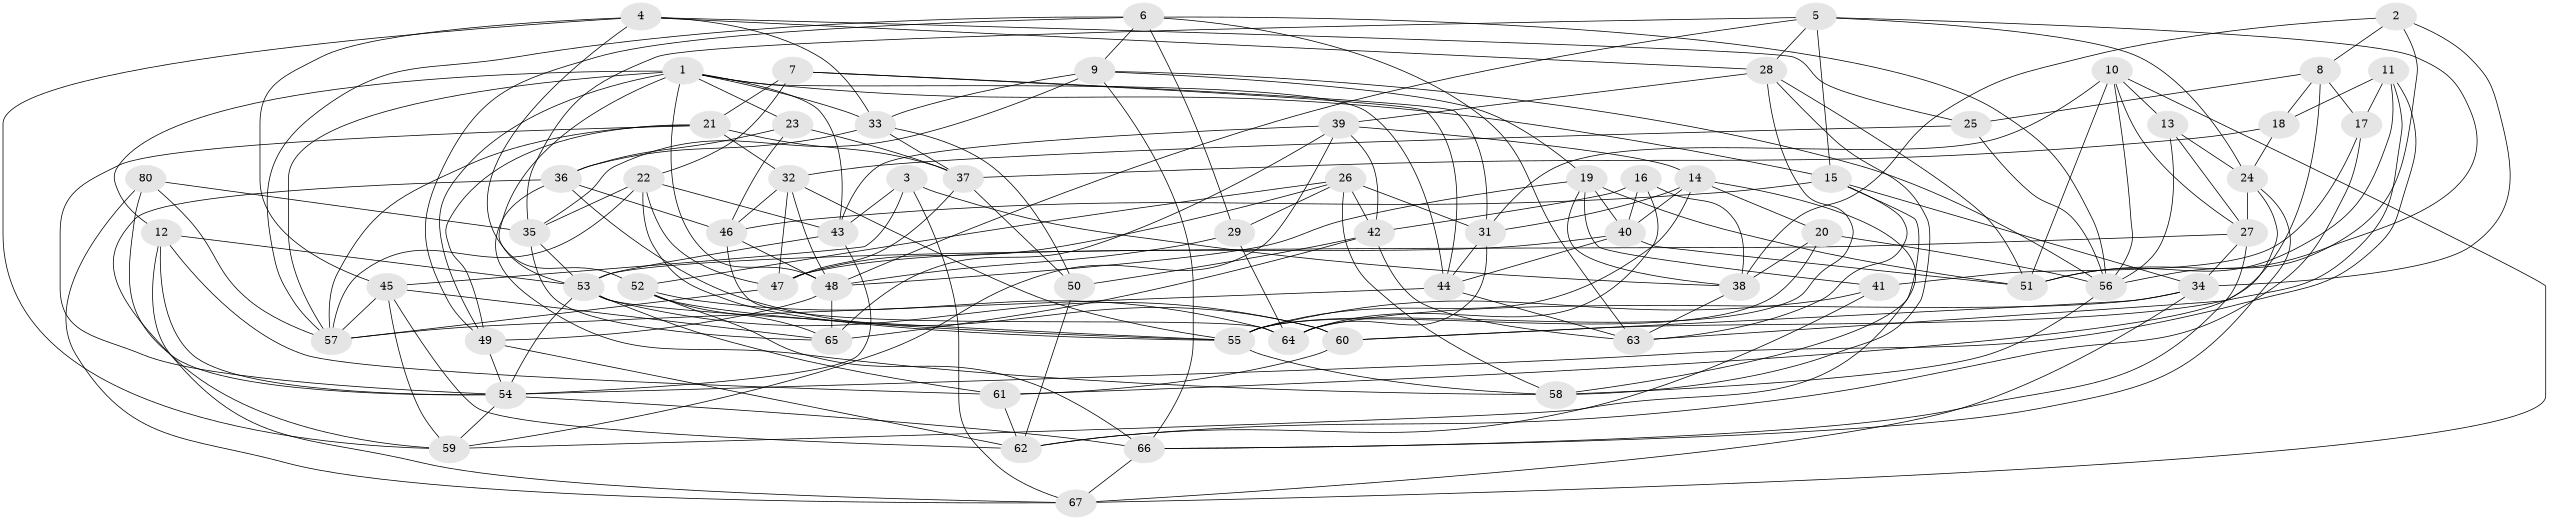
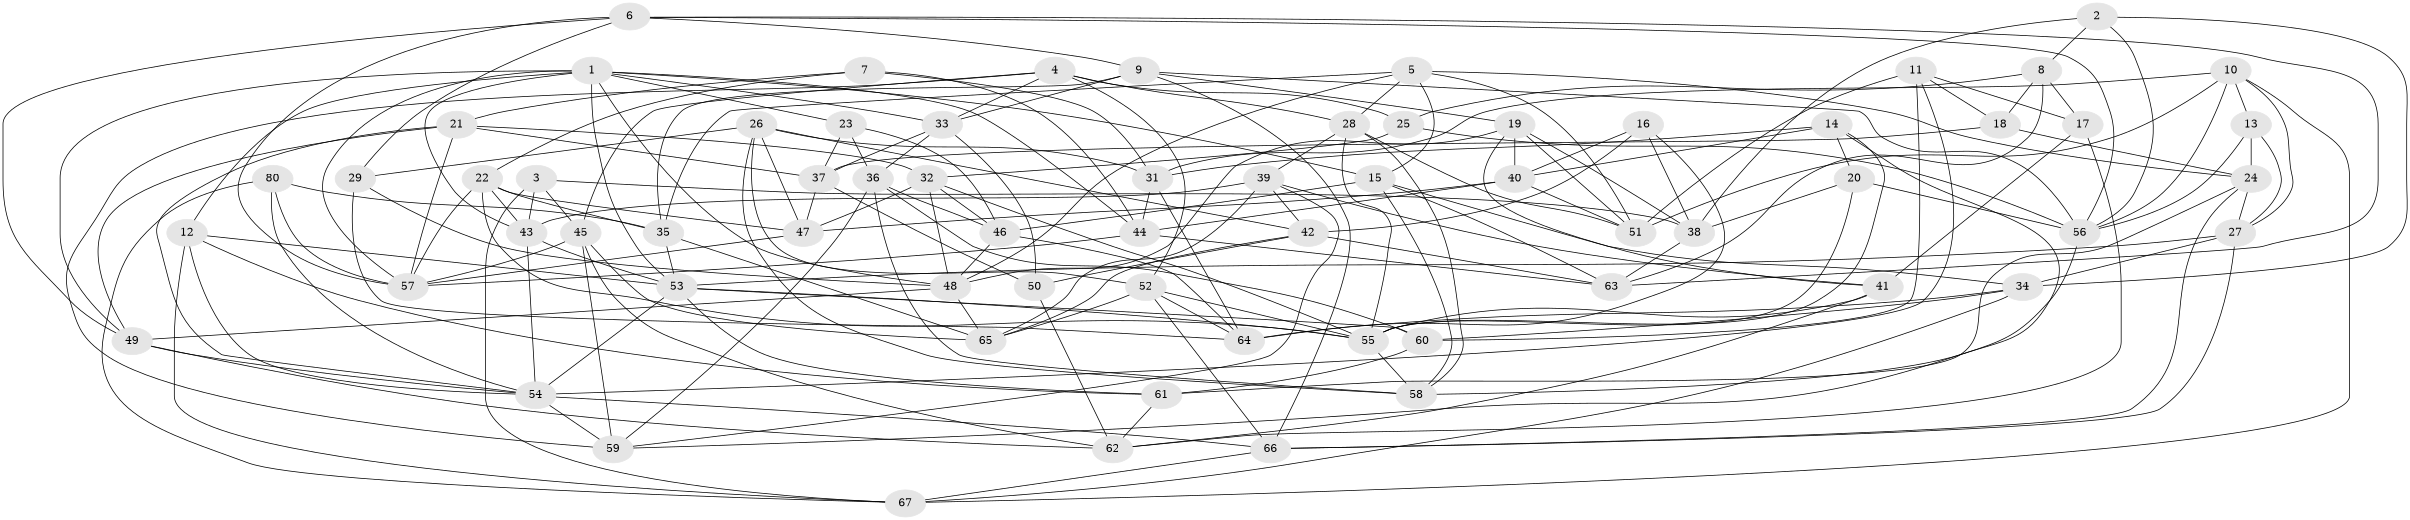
edge "39" -- "14": now "39" -- "41"
